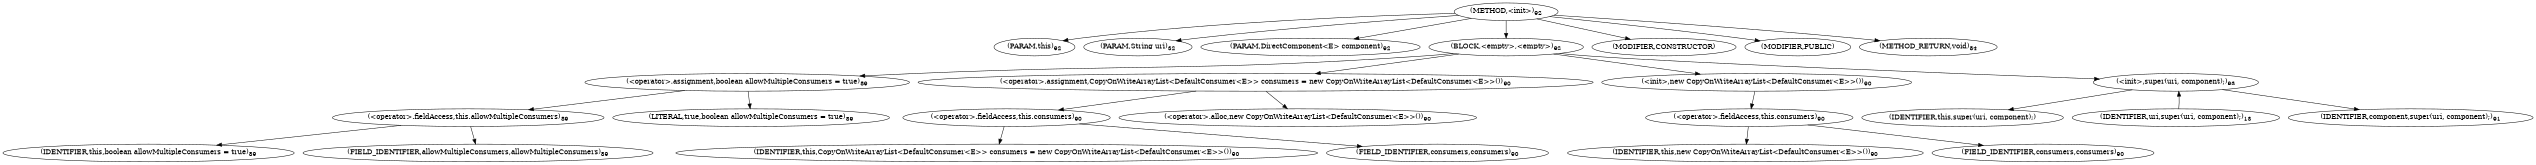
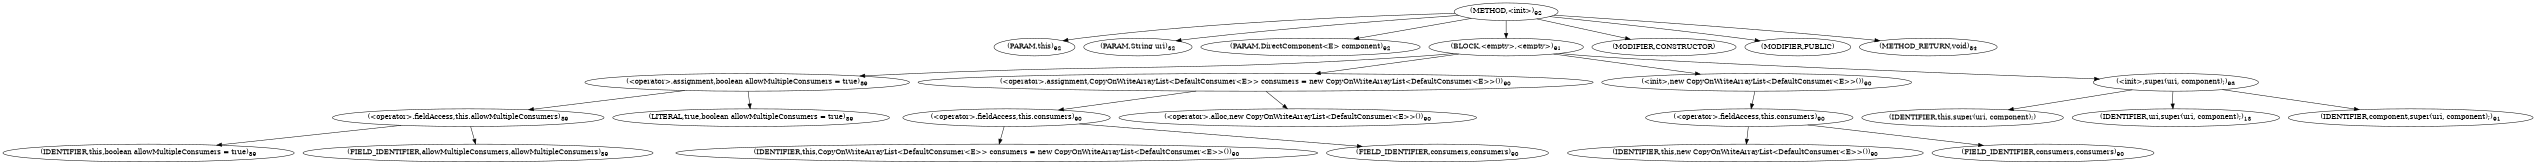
node "(BLOCK,<empty>,<empty>)": text "92" -> "91"
edge "(IDENTIFIER,uri,super(uri, component);)" -> "(<init>,super(uri, component);)": reversed
